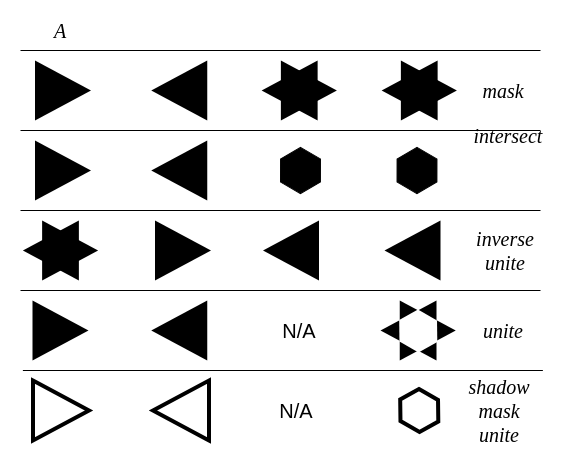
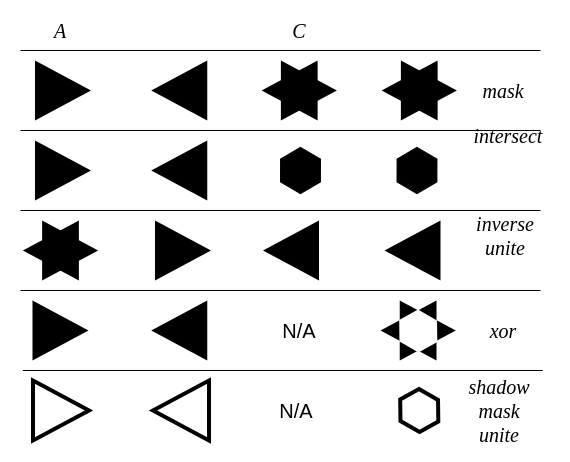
node "C": added
node "inverse unite": moved (506, 251) -> (506, 236)
node "unite": label "unite" -> "xor"
